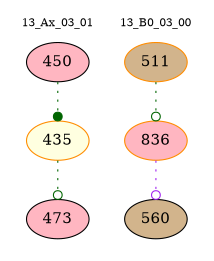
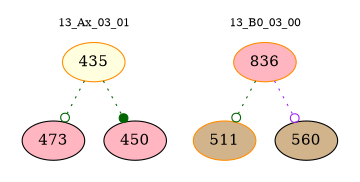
edge "450" -> "435": reversed
edge "511" -> "836": reversed
